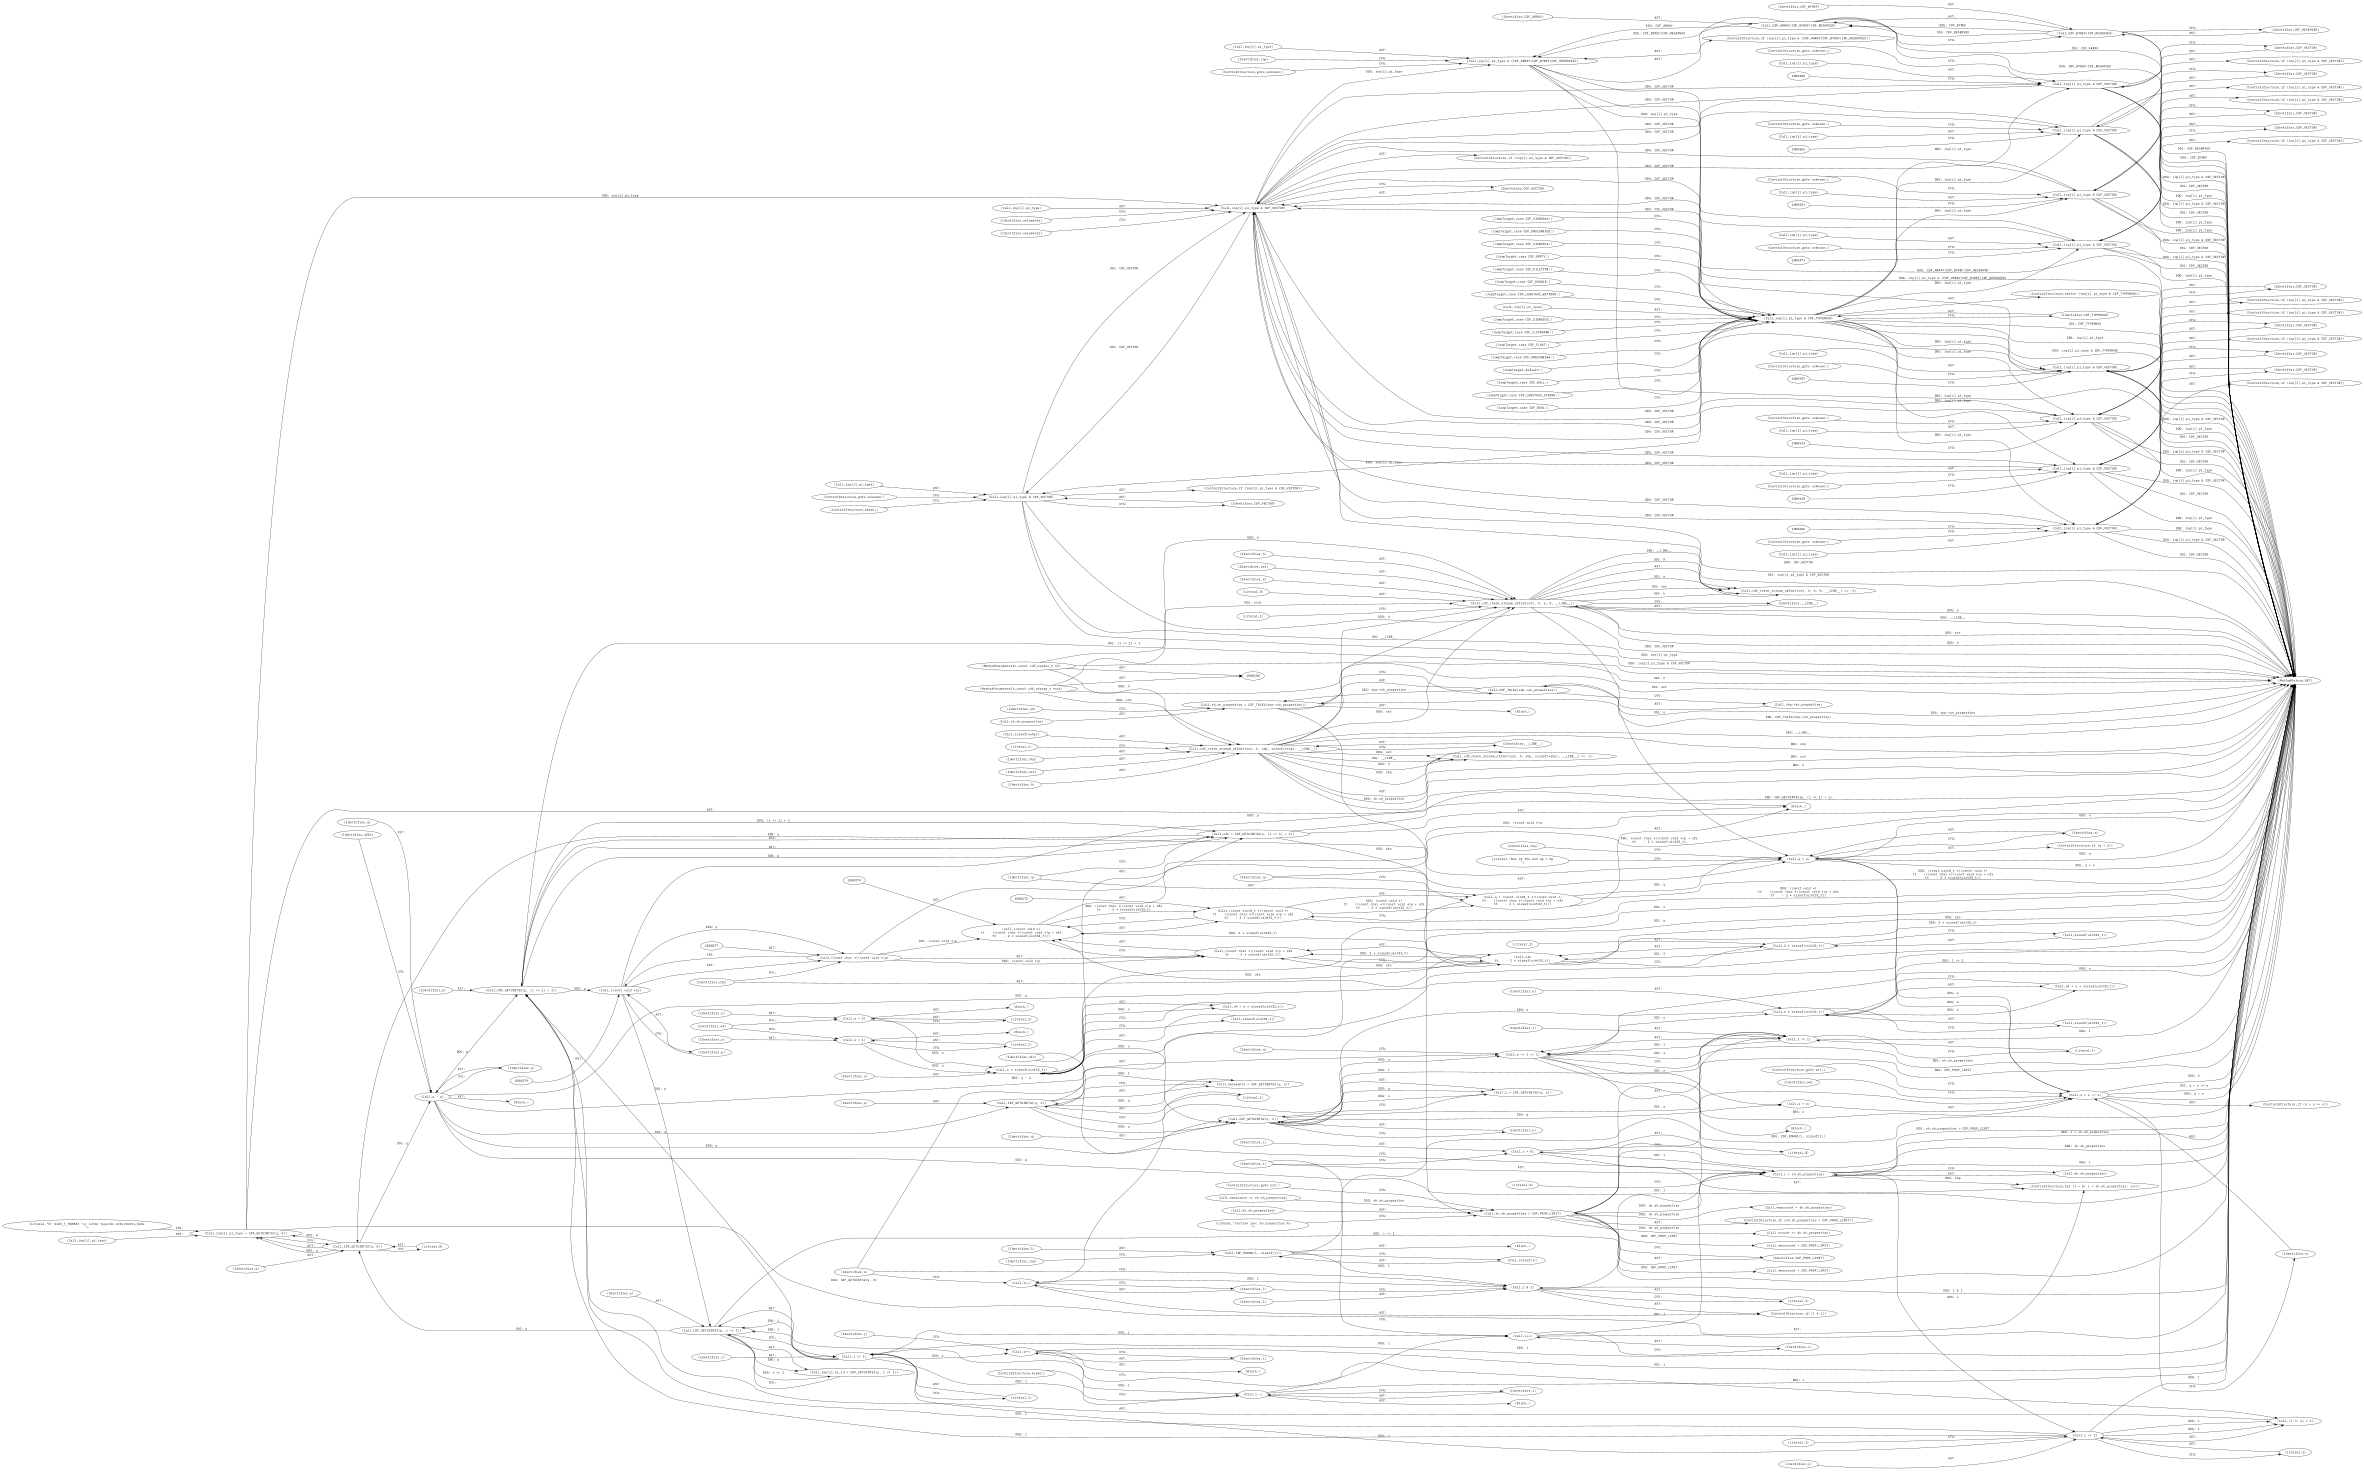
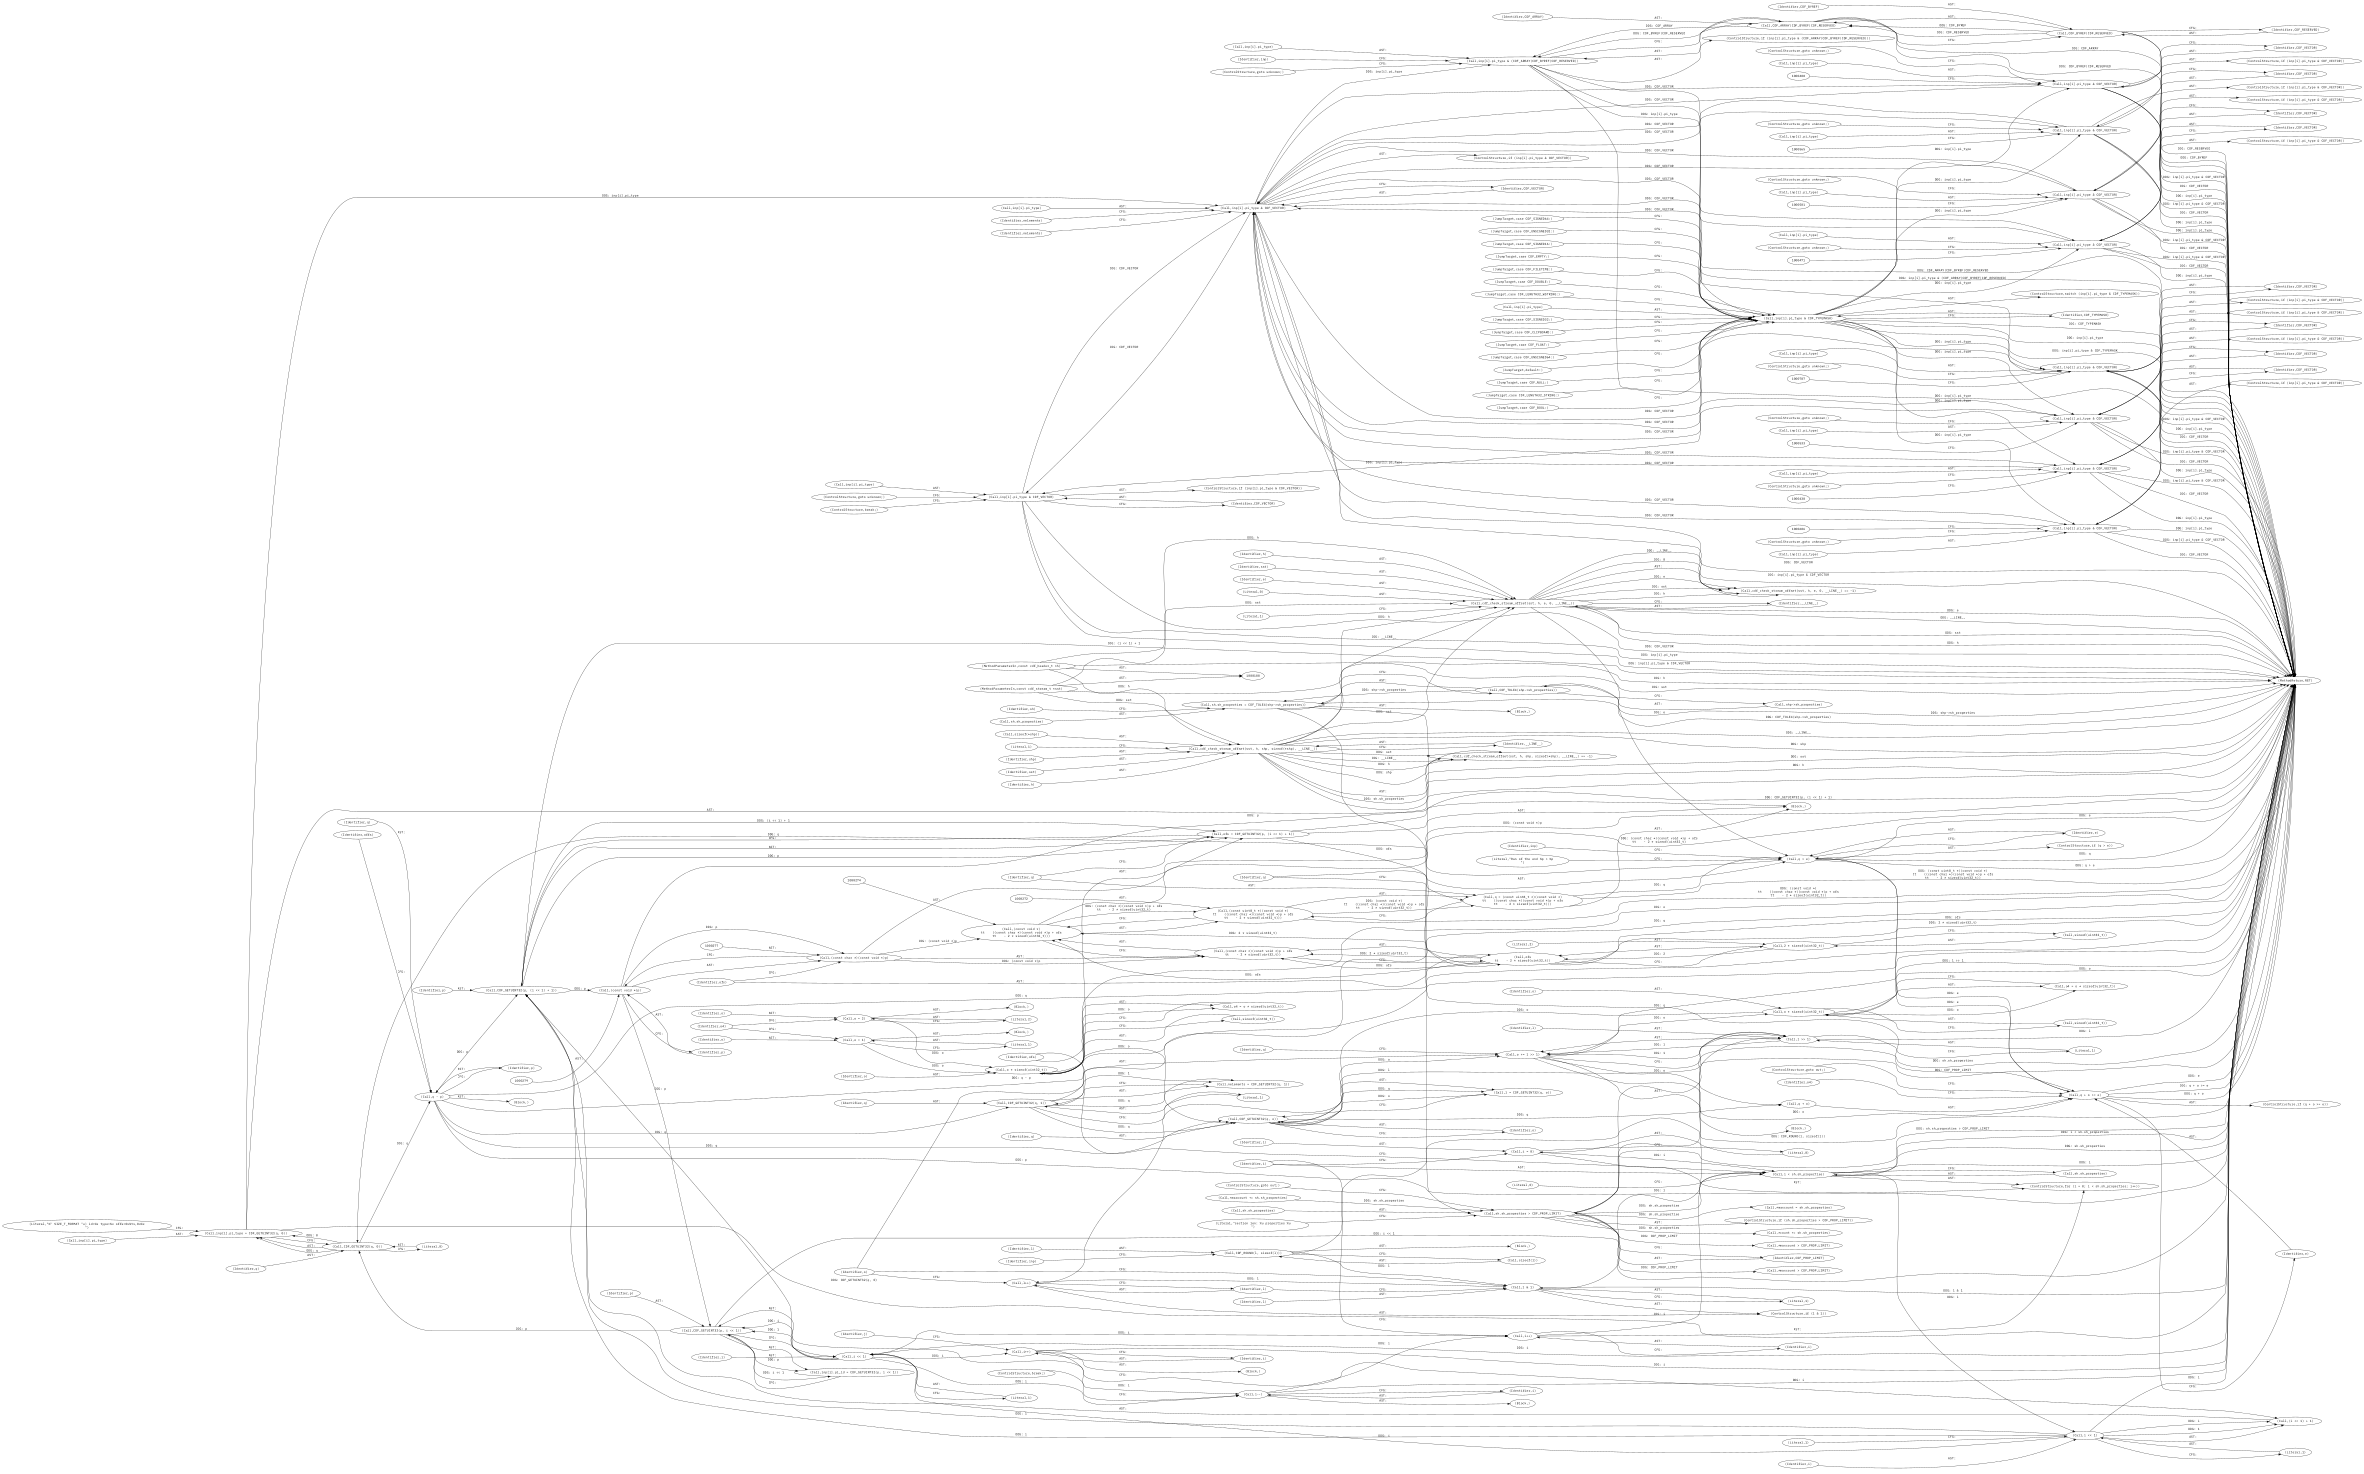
edge "(Call,inp[i].pi_type & (CDF_ARRAY|CDF_BYREF|CDF_RESERVED))" -> "(Call,CDF_ARRAY|CDF_BYREF|CDF_RESERVED)": added, label "CFG:"
edge "(MethodParameterIn,const cdf_stream_t *sst)" -> "(Call,cdf_check_stream_offset(sst, h, e, 0, __LINE__))": label "DDG: uint" -> "DDG: sst"
edge "(Call,CDF_GETUINT32(q, o))" -> "(Call,q + o >= e)": now "(Call,sh.sh_properties = CDF_TOLE4(shp->sh_properties))" -> "(Call,q + o >= e)"
edge "(Call,i < sh.sh_properties)" -> "(ControlStructure,for (i = 0; i < sh.sh_properties; i++))": label "DDG: shp" -> "AST: "
